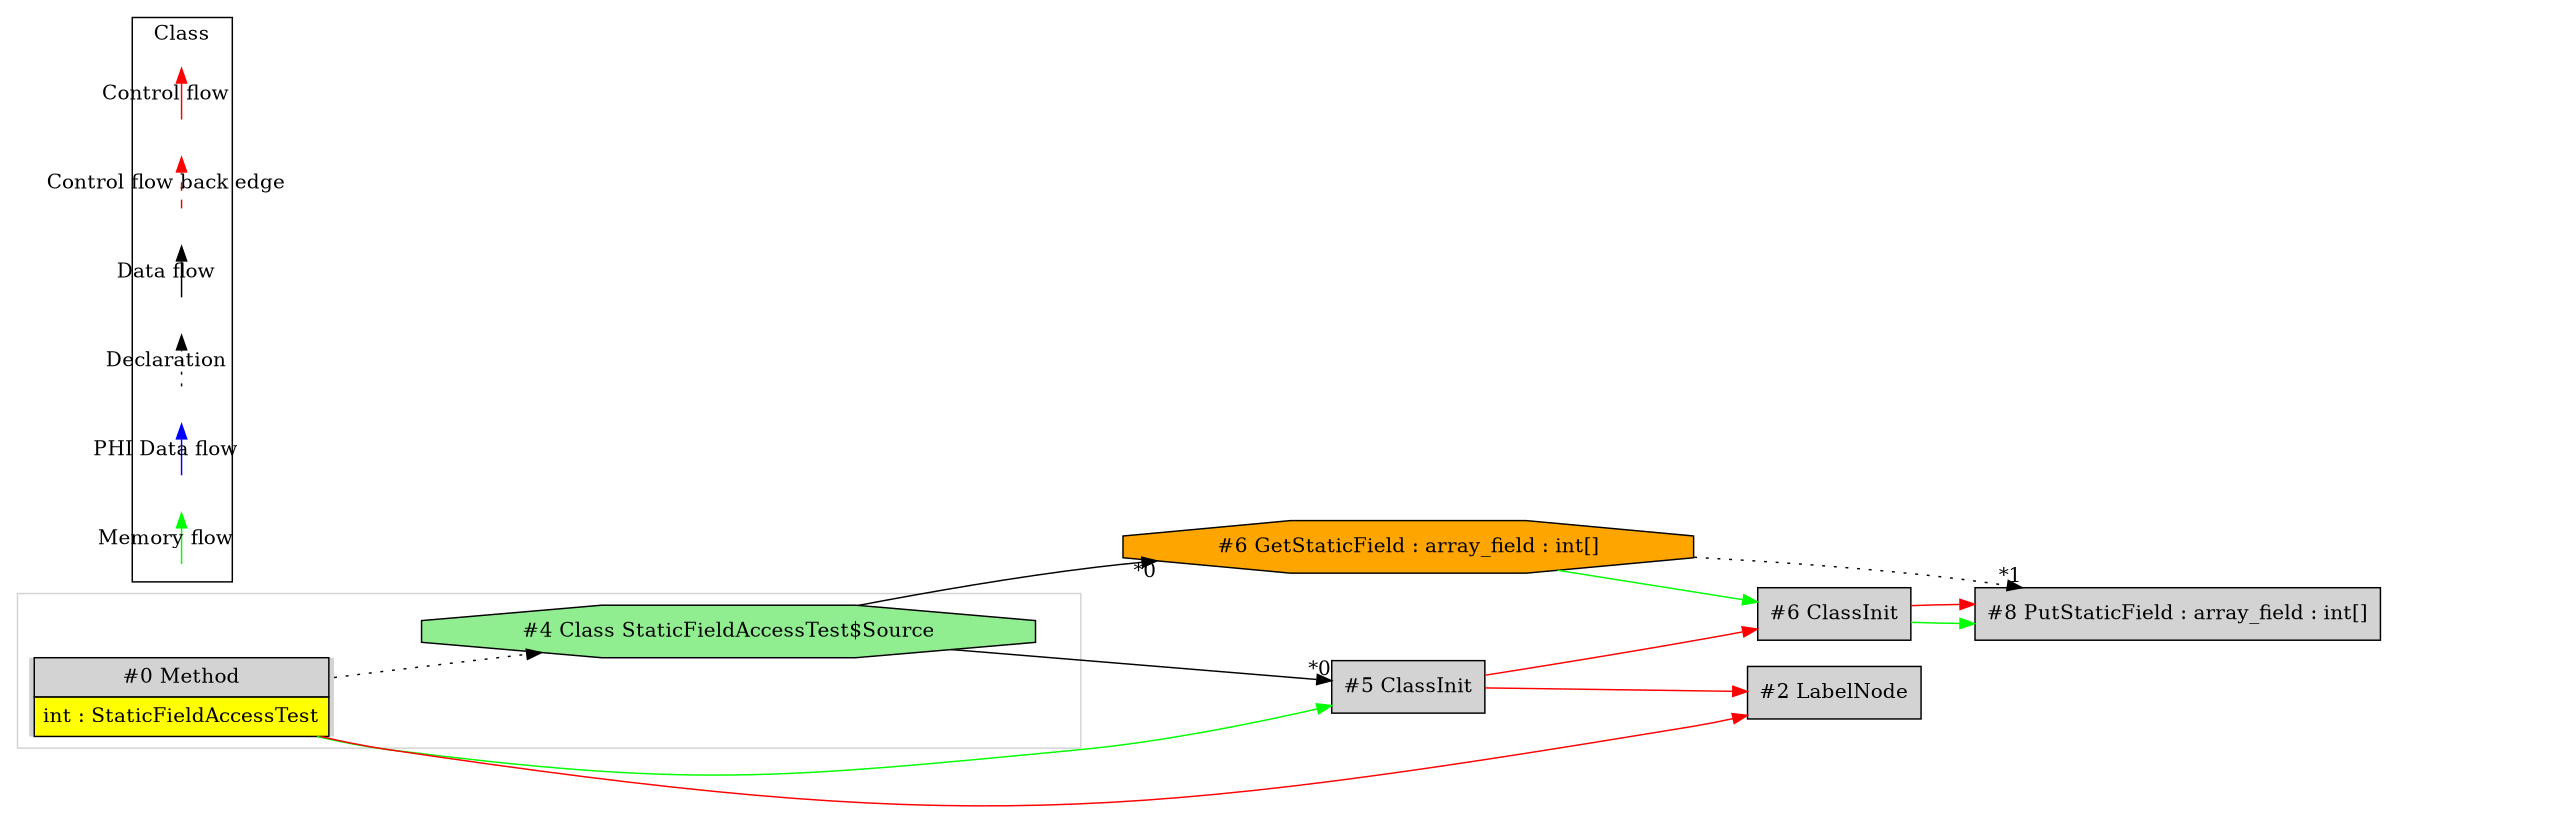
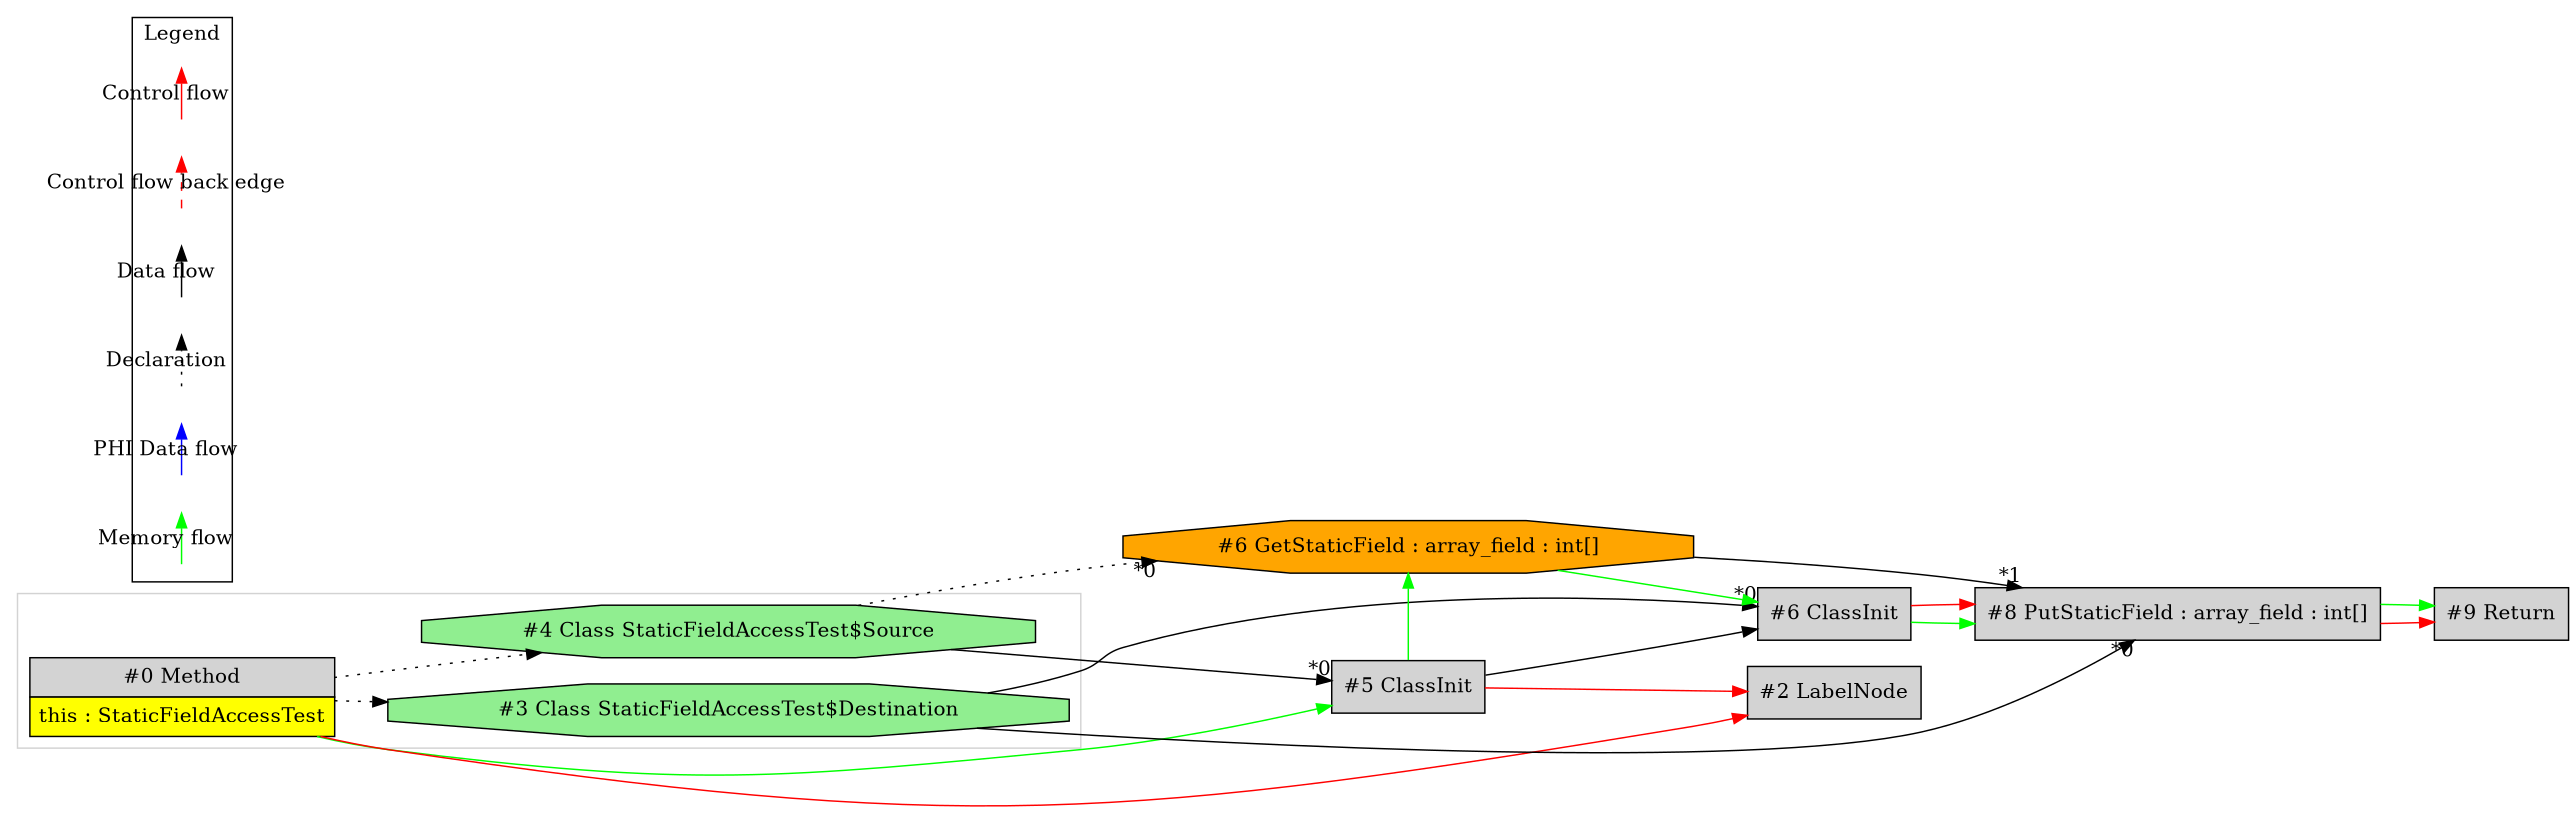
cluster "Class": label "Class" -> "Legend"
edge "#6 GetStaticField : array_field : int[]" -> "#8 PutStaticField : array_field : int[]": style dotted -> solid
edge "#4 Class StaticFieldAccessTest$Source" -> "#6 GetStaticField : array_field : int[]": style solid -> dotted
node "#9 Return": added
edge "#5 ClassInit" -> "#6 GetStaticField : array_field : int[]": added
edge "#5 ClassInit" -> "#6 ClassInit": color red -> black
node "#3 Class StaticFieldAccessTest$Destination": added
node "#0 Method": text "int : StaticFieldAccessTest" -> "this : StaticFieldAccessTest"
